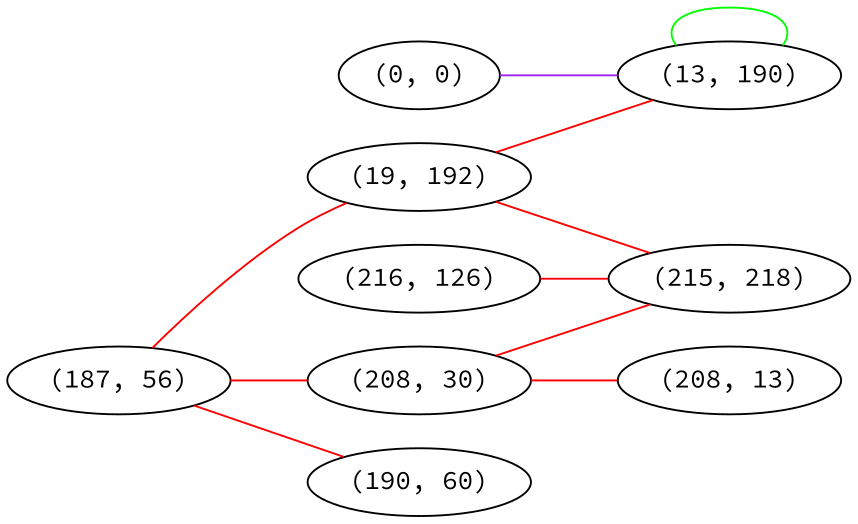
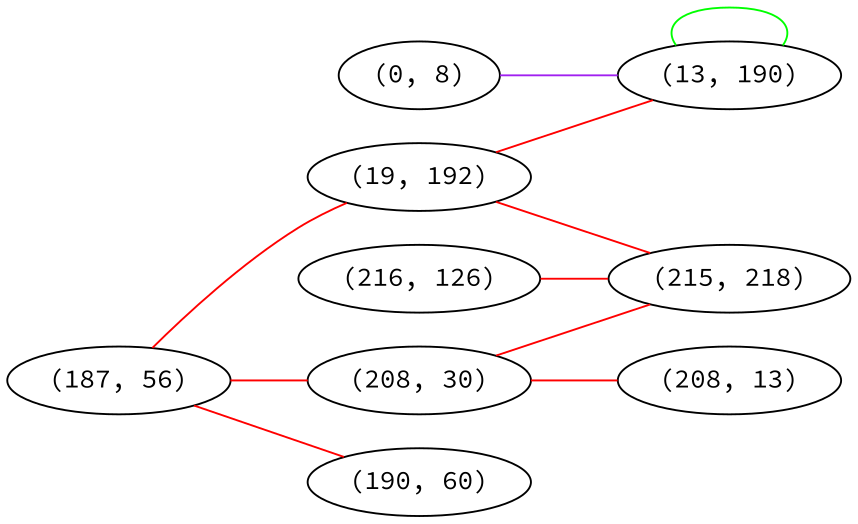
node "(0, 0)": label "(0, 0)" -> "(0, 8)"
